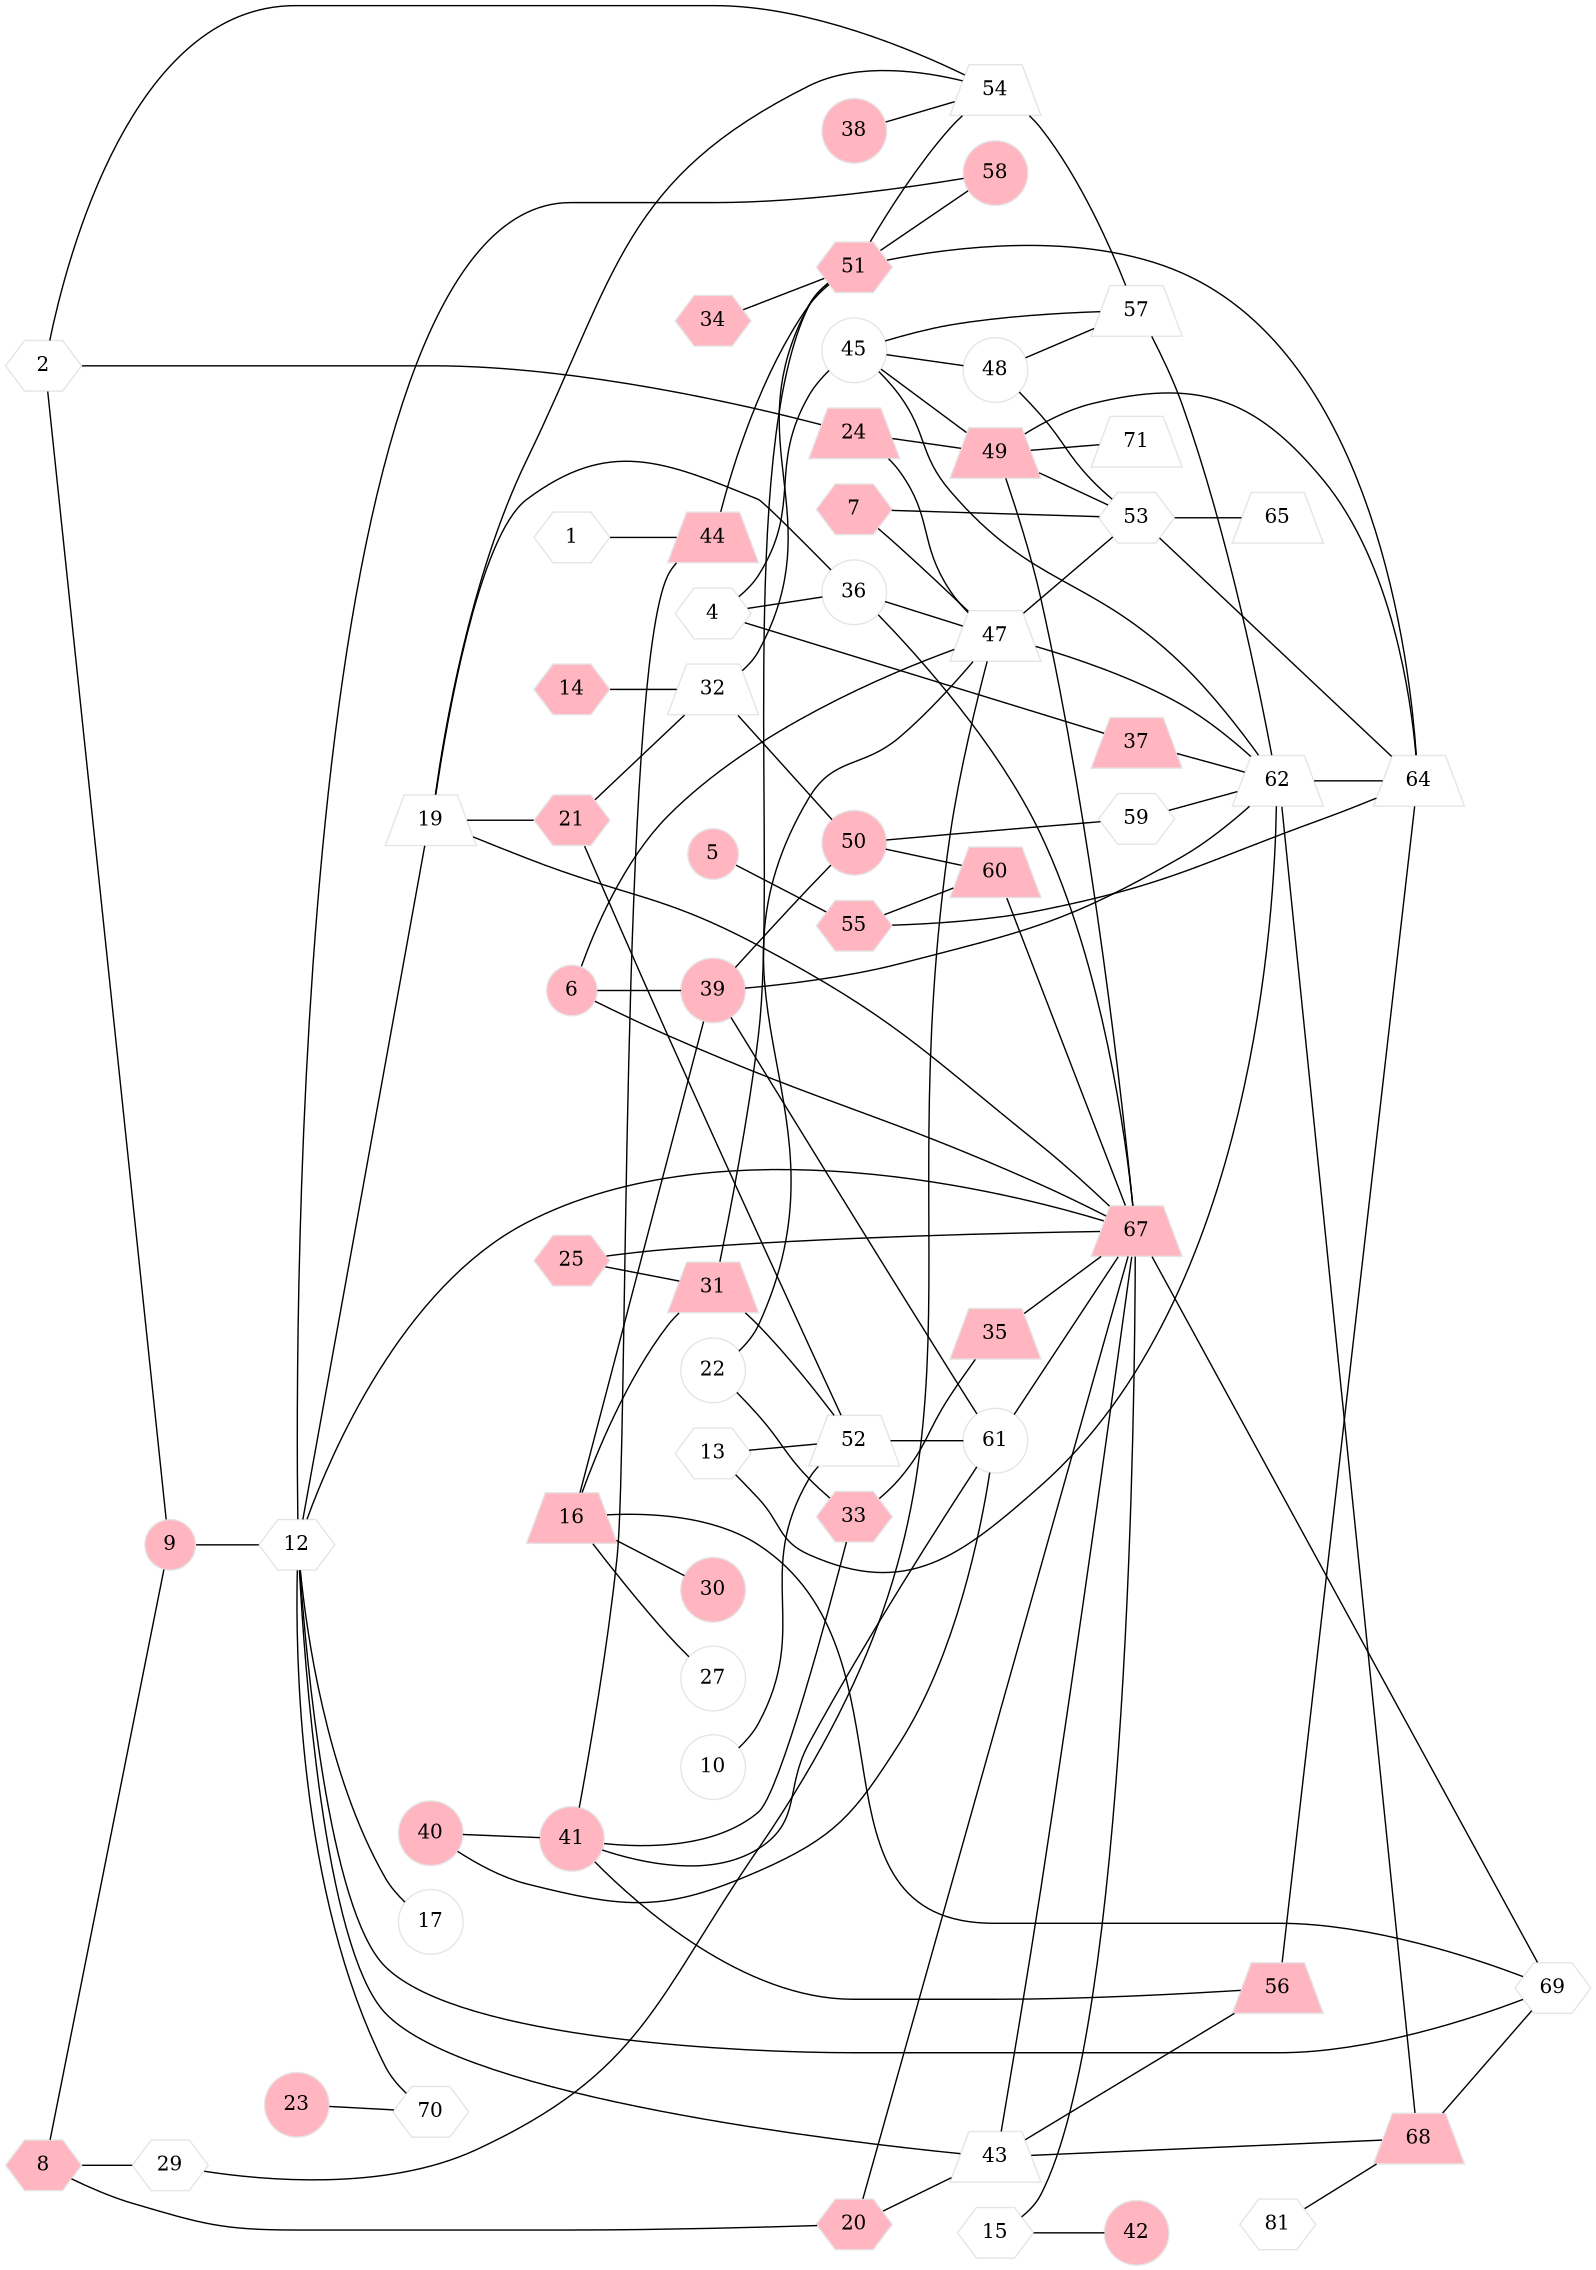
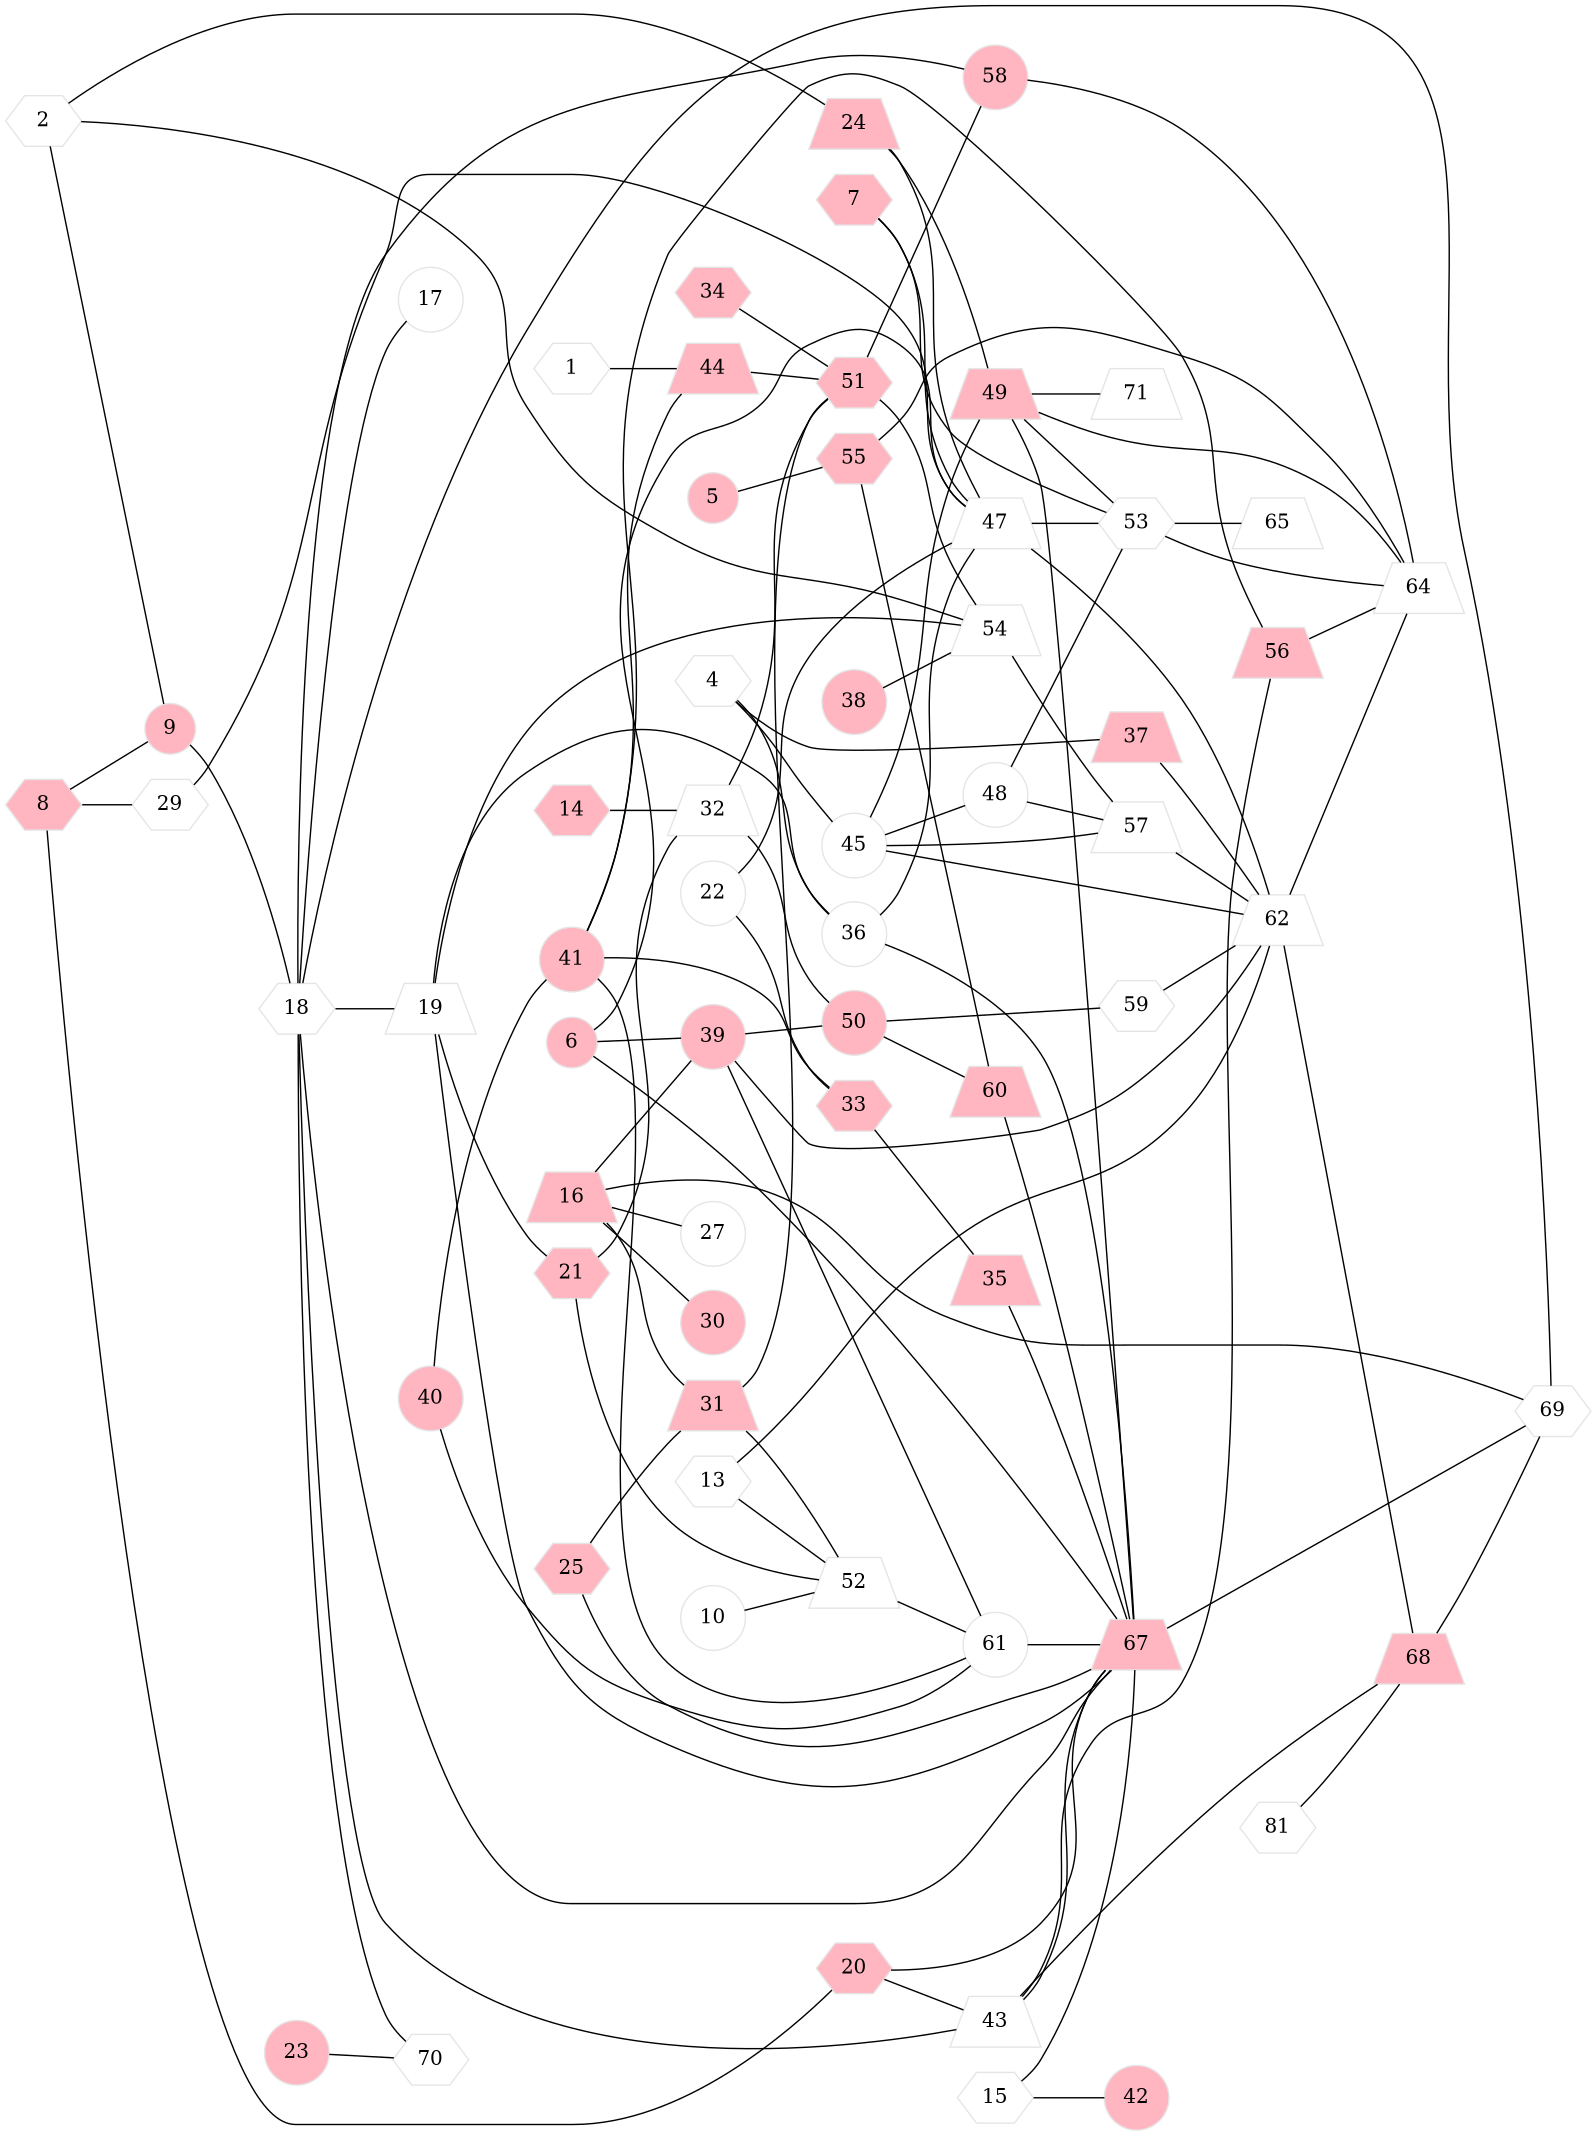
edge "51" -- "64": now "58" -- "64"
node "12": label "12" -> "18"
